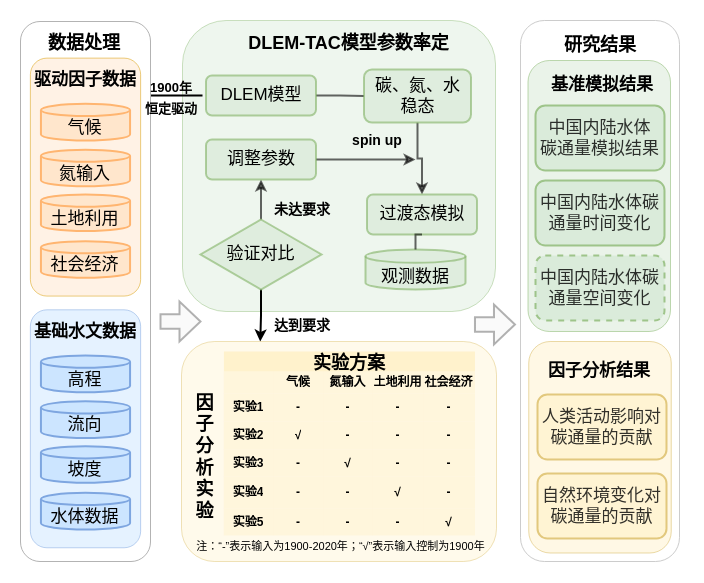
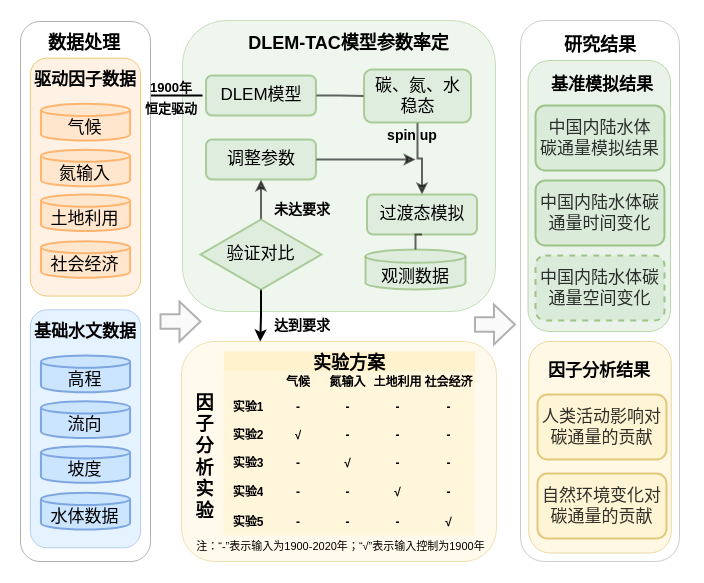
node "spin up": moved (378, 141) -> (413, 136)
